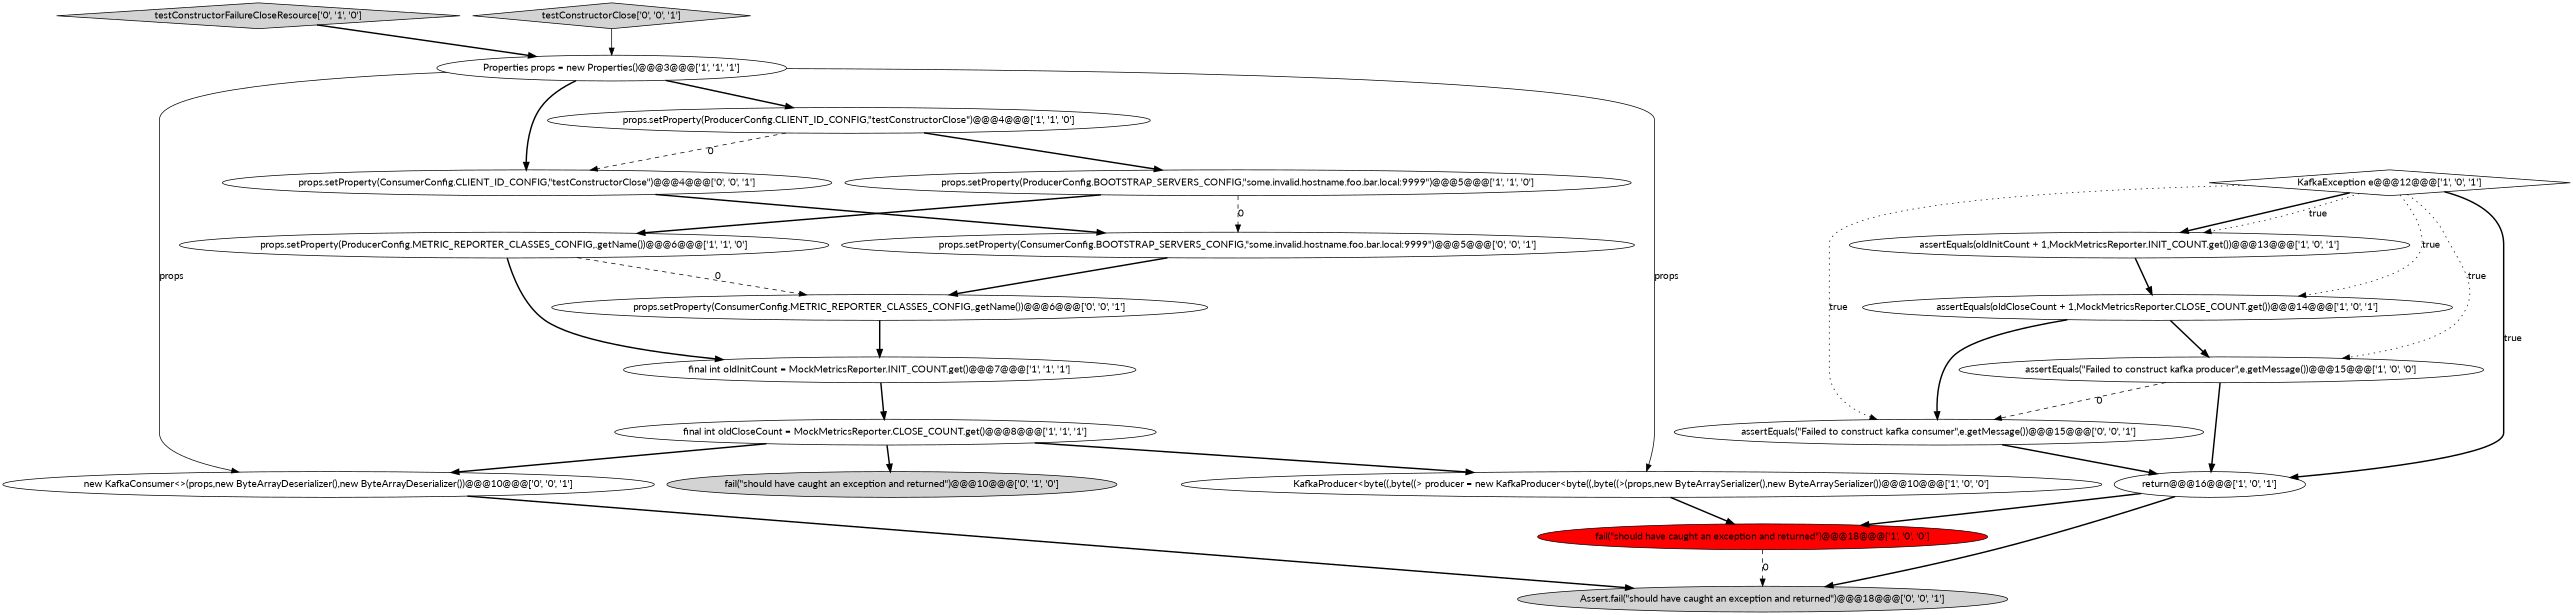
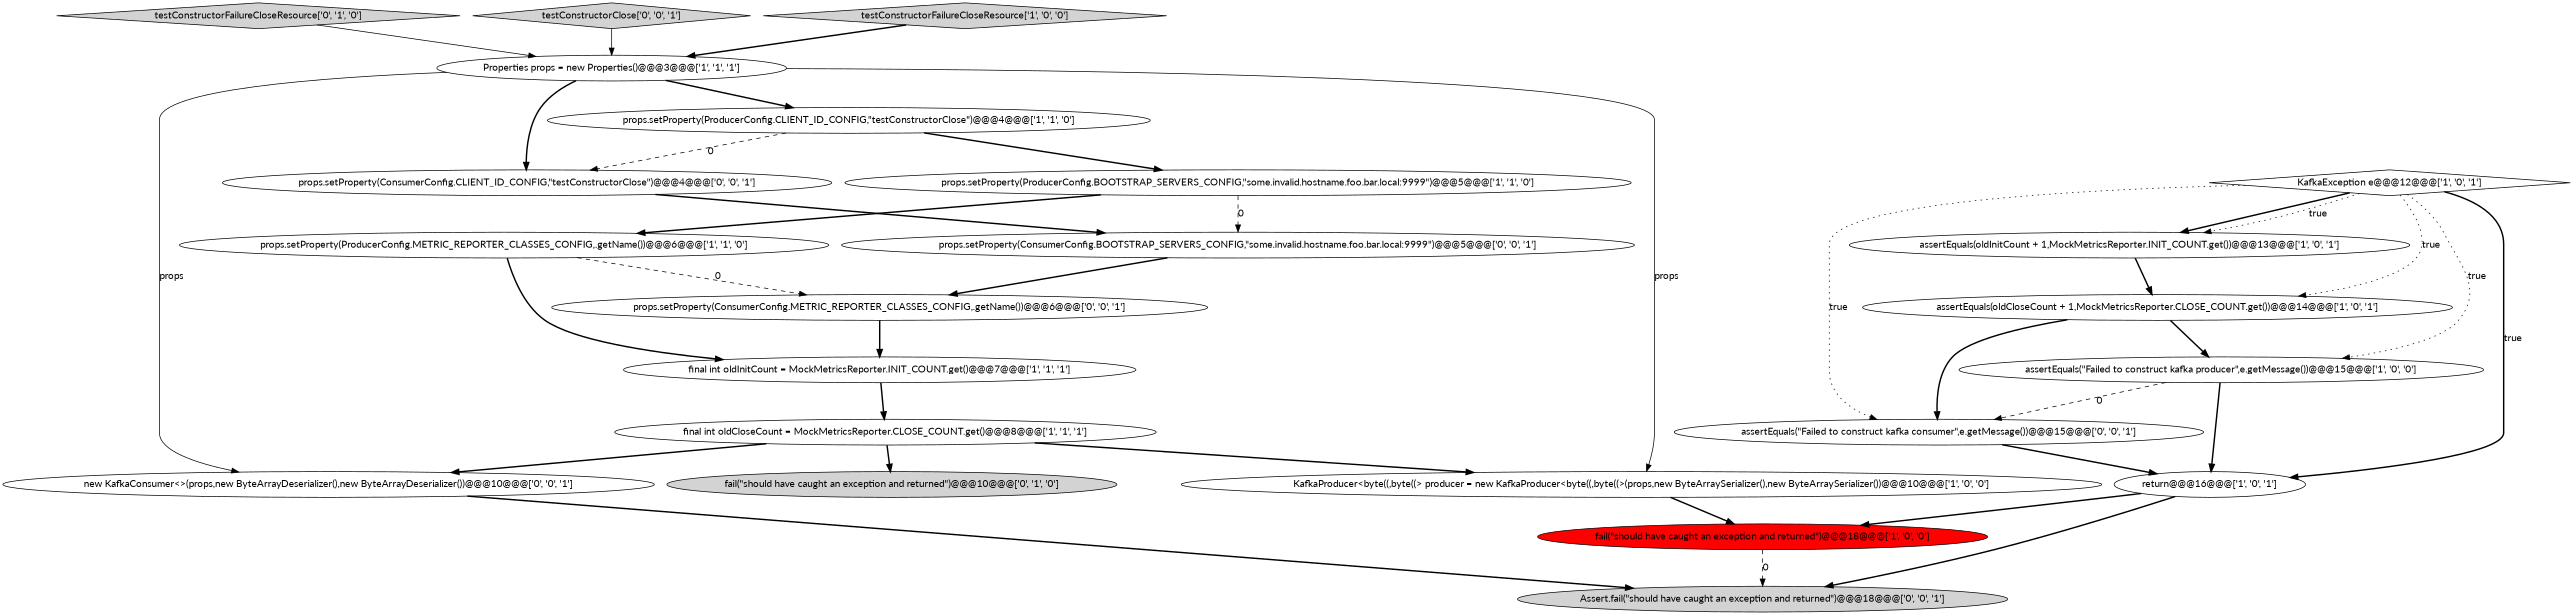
node "testConstructorFailureCloseResource['1', '0', '0']": added
edge "testConstructorFailureCloseResource['0', '1', '0']" -> "Properties props = new Properties()@@@3@@@['1', '1', '1']": style bold -> solid
